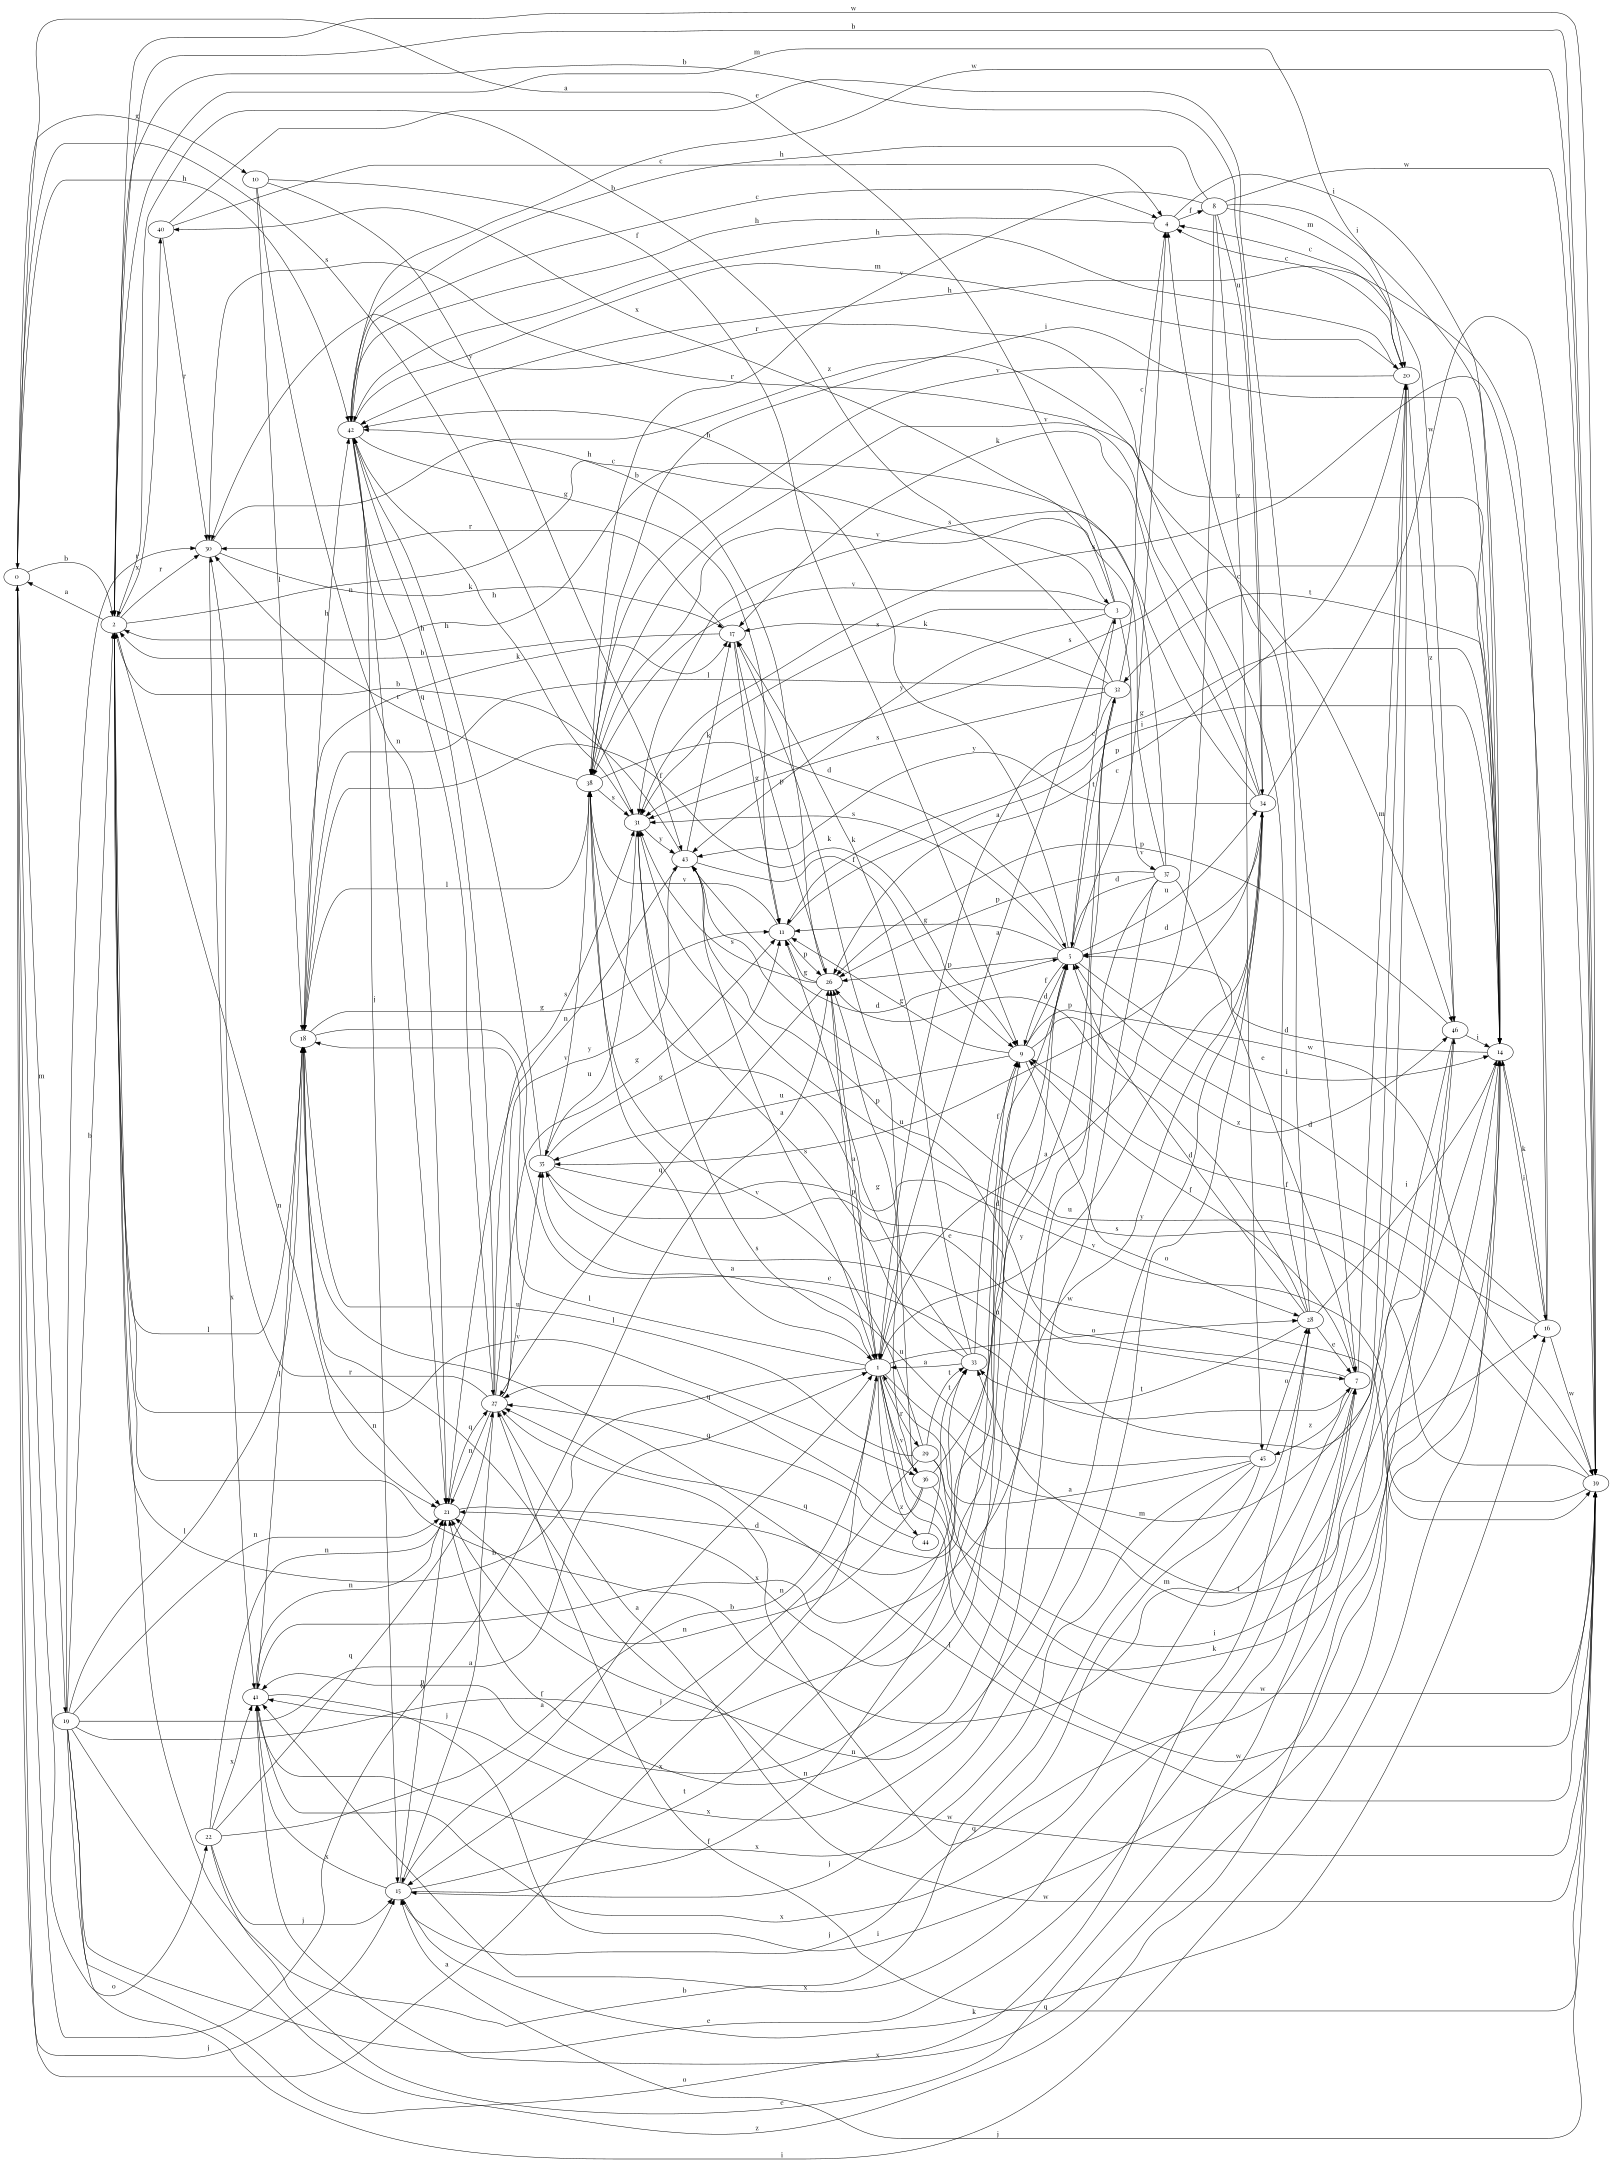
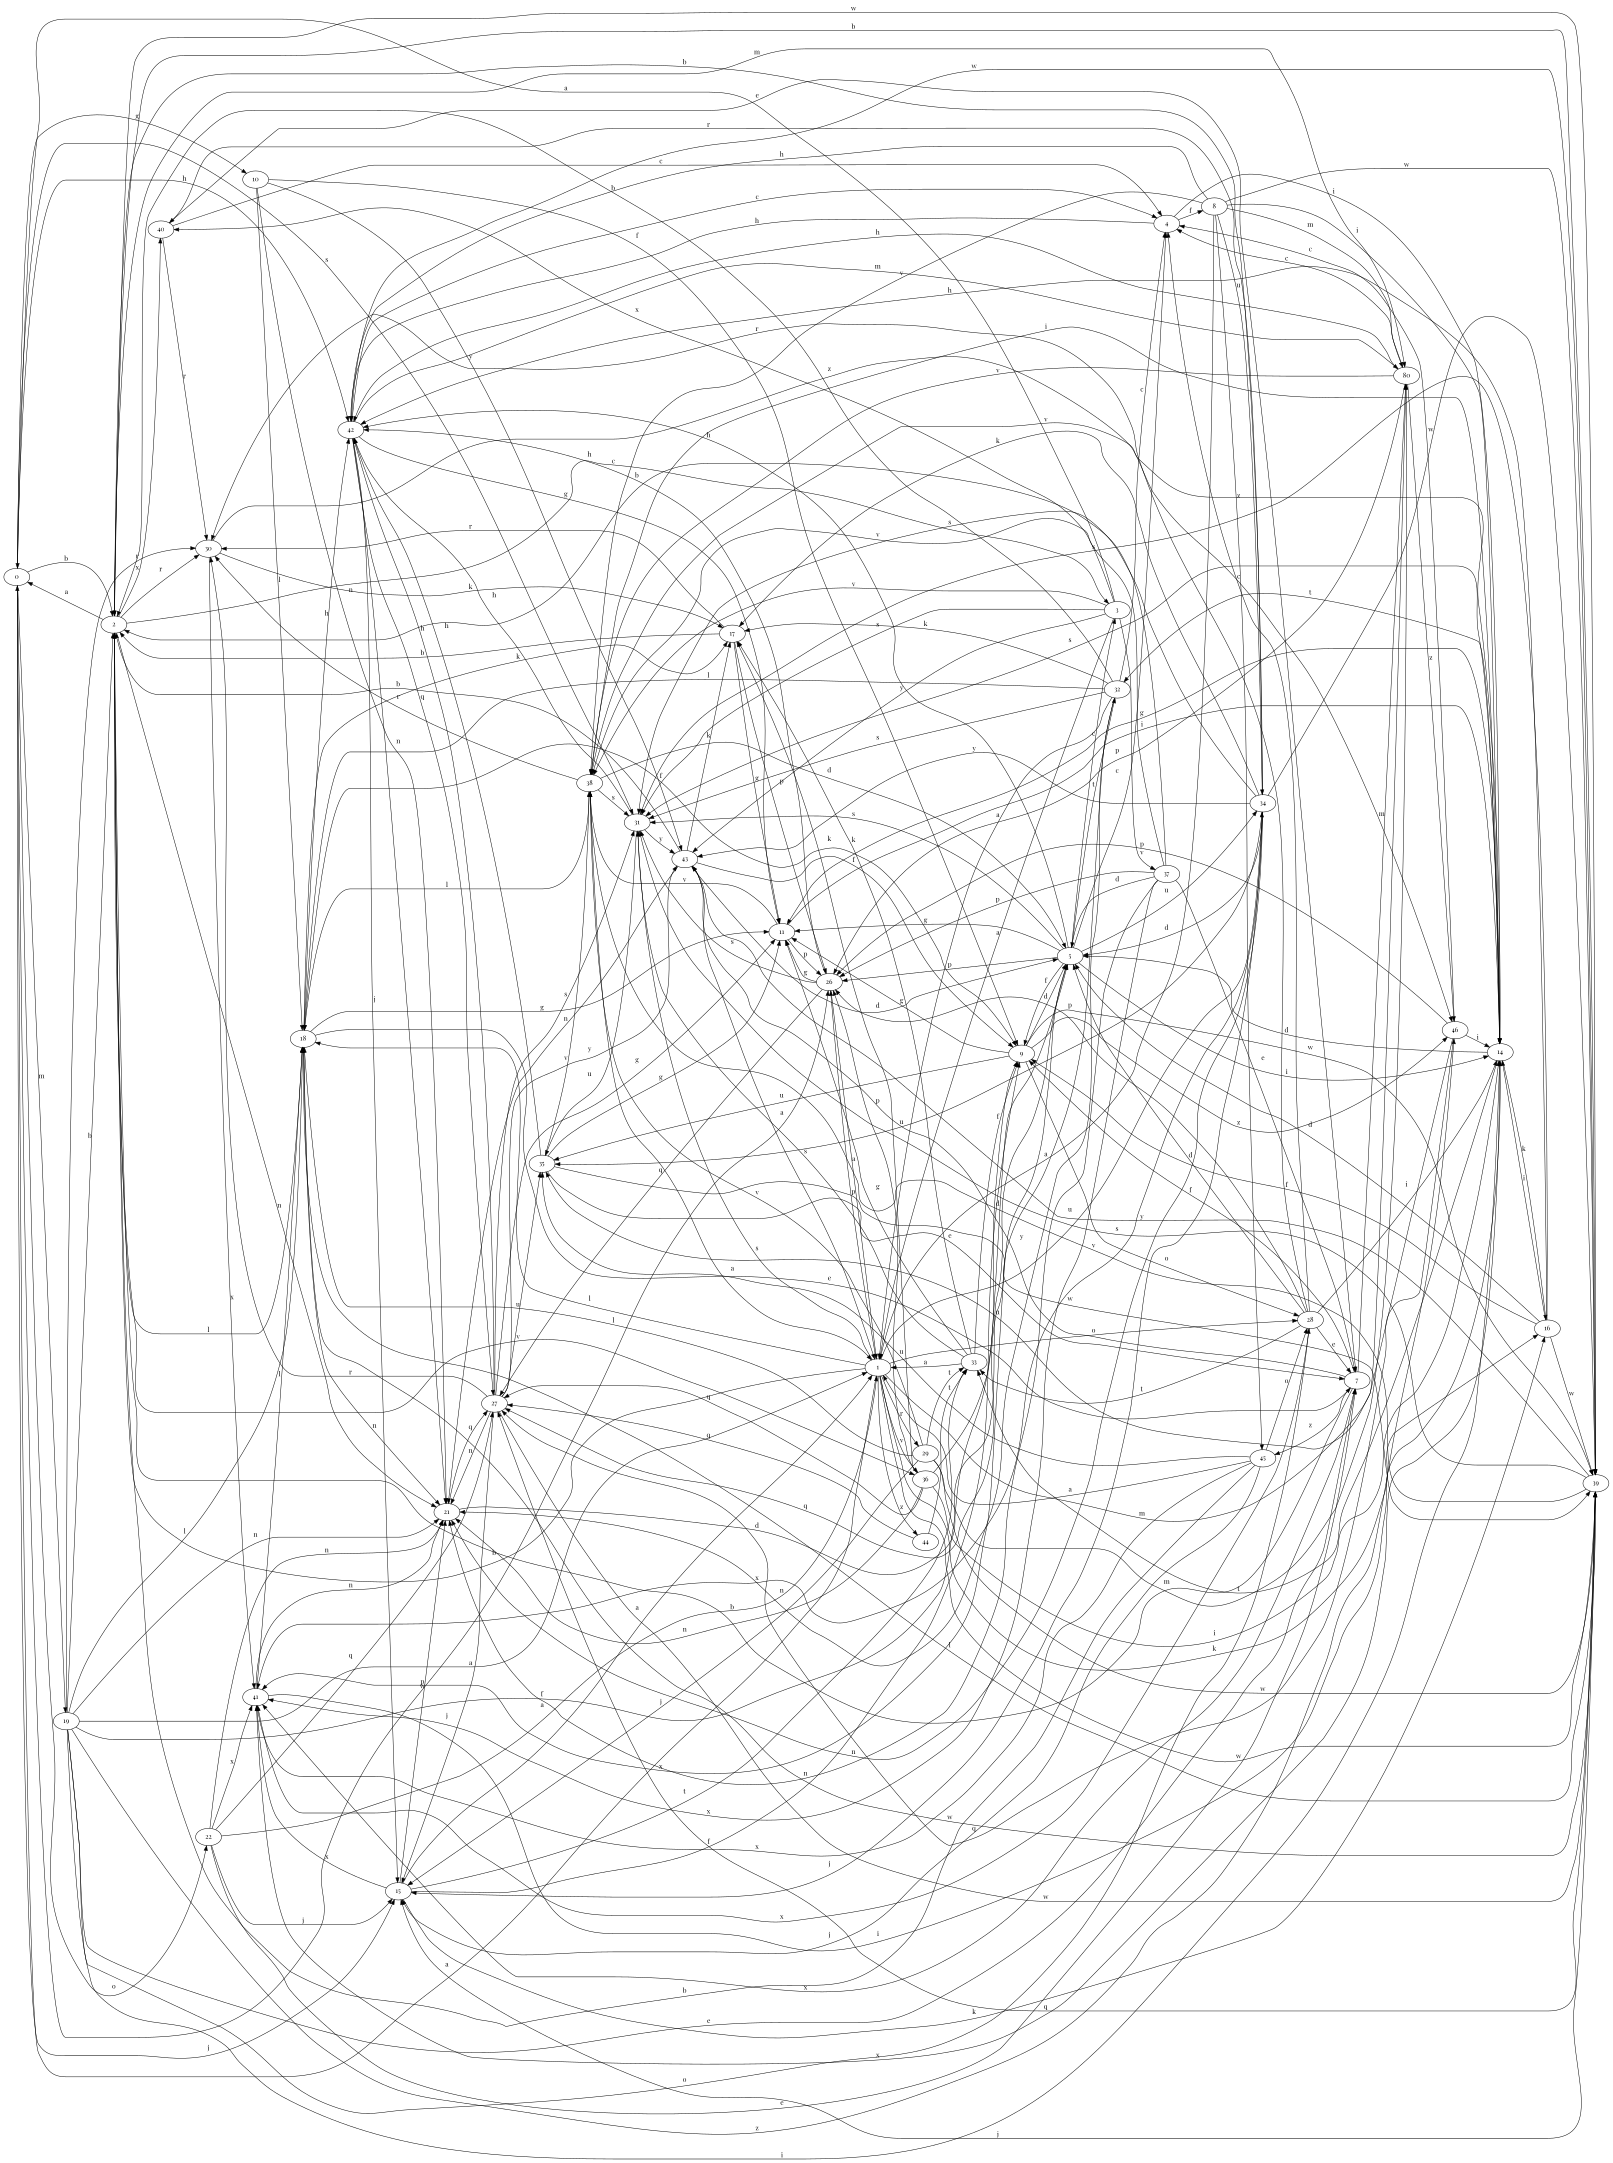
node "20": label "20" -> "80"
edge "34" -> "30": now "34" -> "40"
